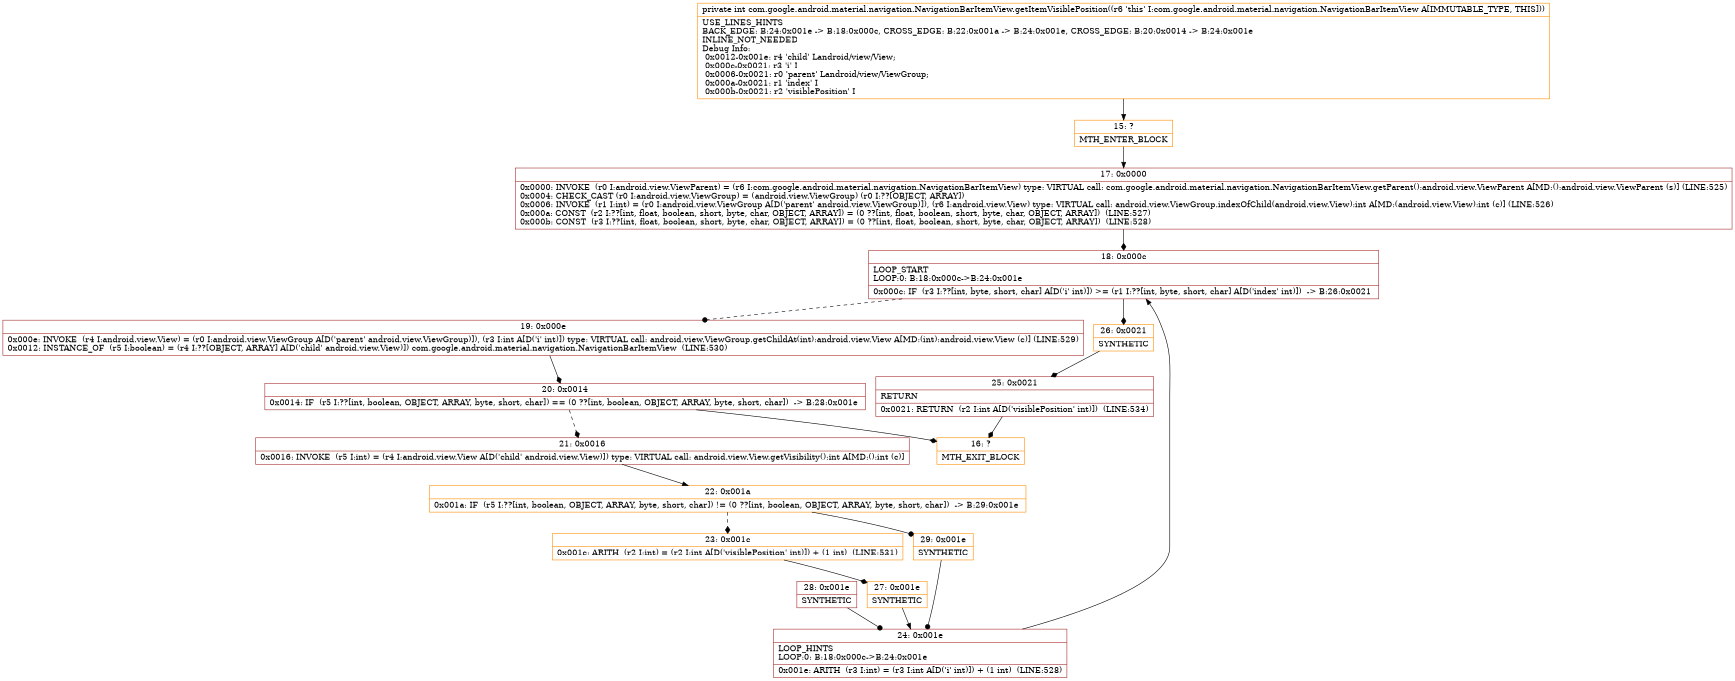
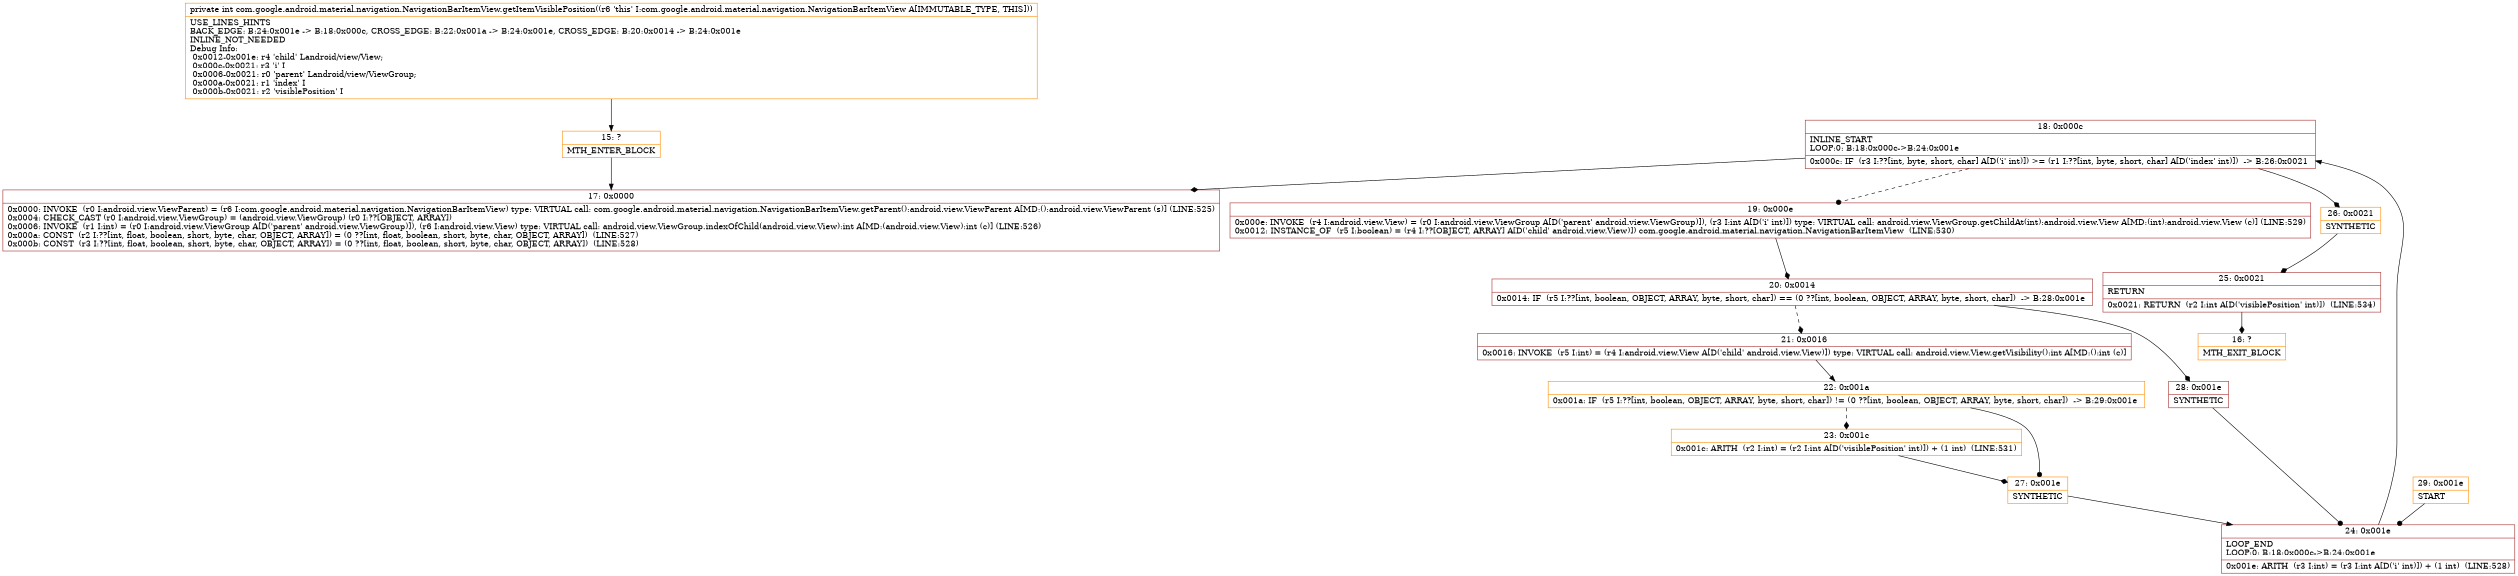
edge "17: 0x0000" -> "18: 0x000c": reversed
node "18: 0x000c": text "LOOP_START" -> "INLINE_START"
edge "20: 0x0014" -> "16: ?": now "20: 0x0014" -> "28: 0x001e"
edge "22: 0x001a" -> "29: 0x001e": now "22: 0x001a" -> "27: 0x001e"
node "29: 0x001e": text "SYNTHETIC" -> "START"
node "24: 0x001e": text "LOOP_HINTS" -> "LOOP_END"
